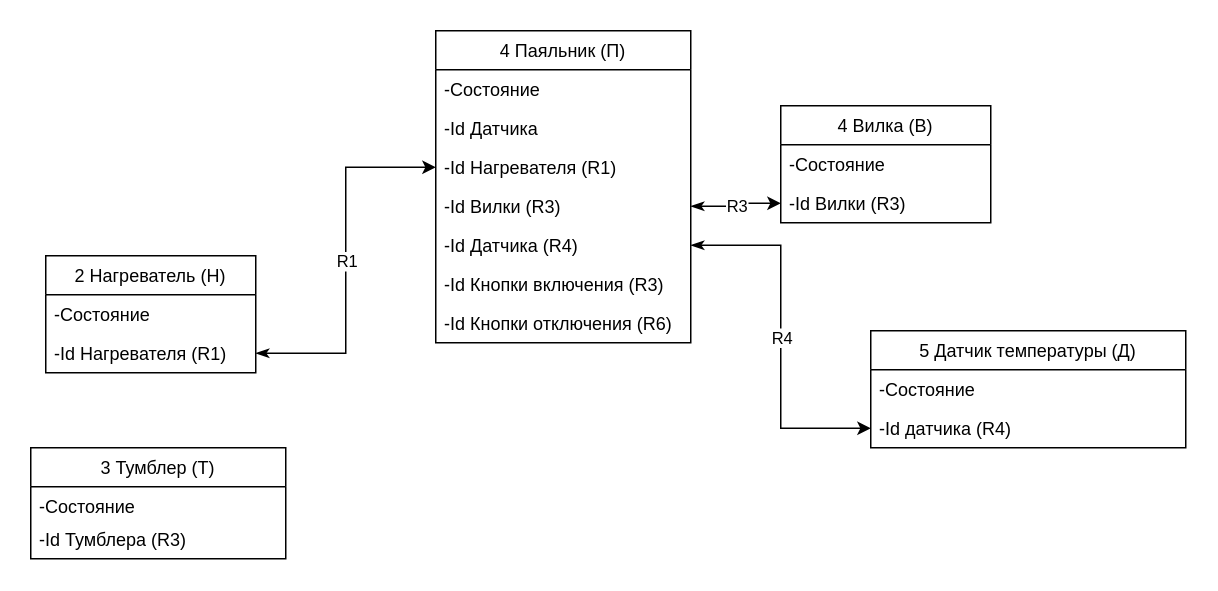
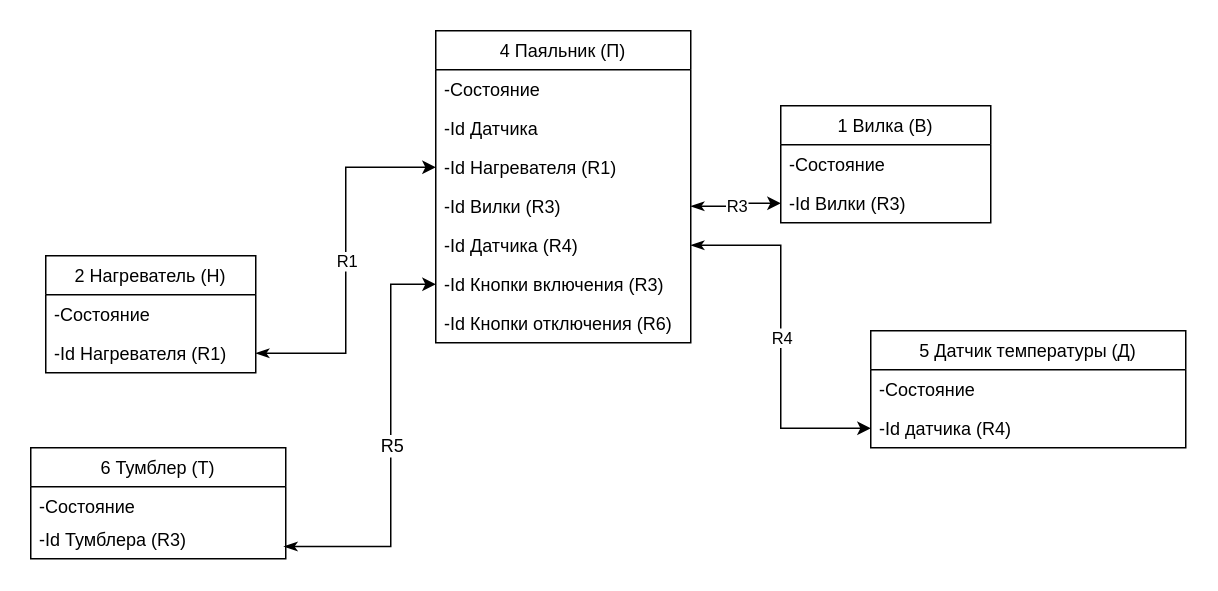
node "4 Вилка (В)": label "4 Вилка (В)" -> "1 Вилка (В)"
edge "-Id Кнопки включения (R3)" -- "-Id Тумблера (R3)": added, label "R5"
node "3 Тумблер (Т)": label "3 Тумблер (Т)" -> "6 Тумблер (Т)"
